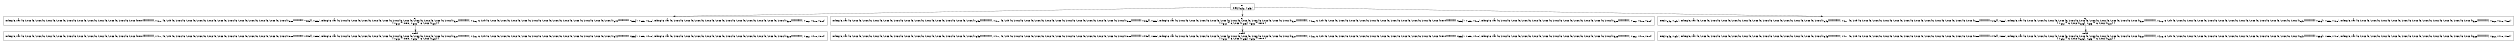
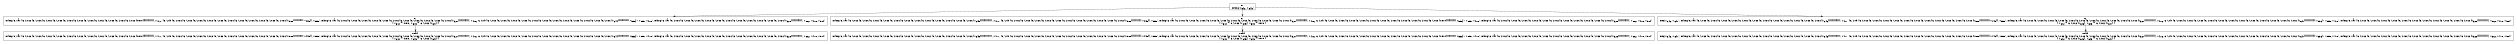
node "O": text "neq(v" -> "mkng(v"
